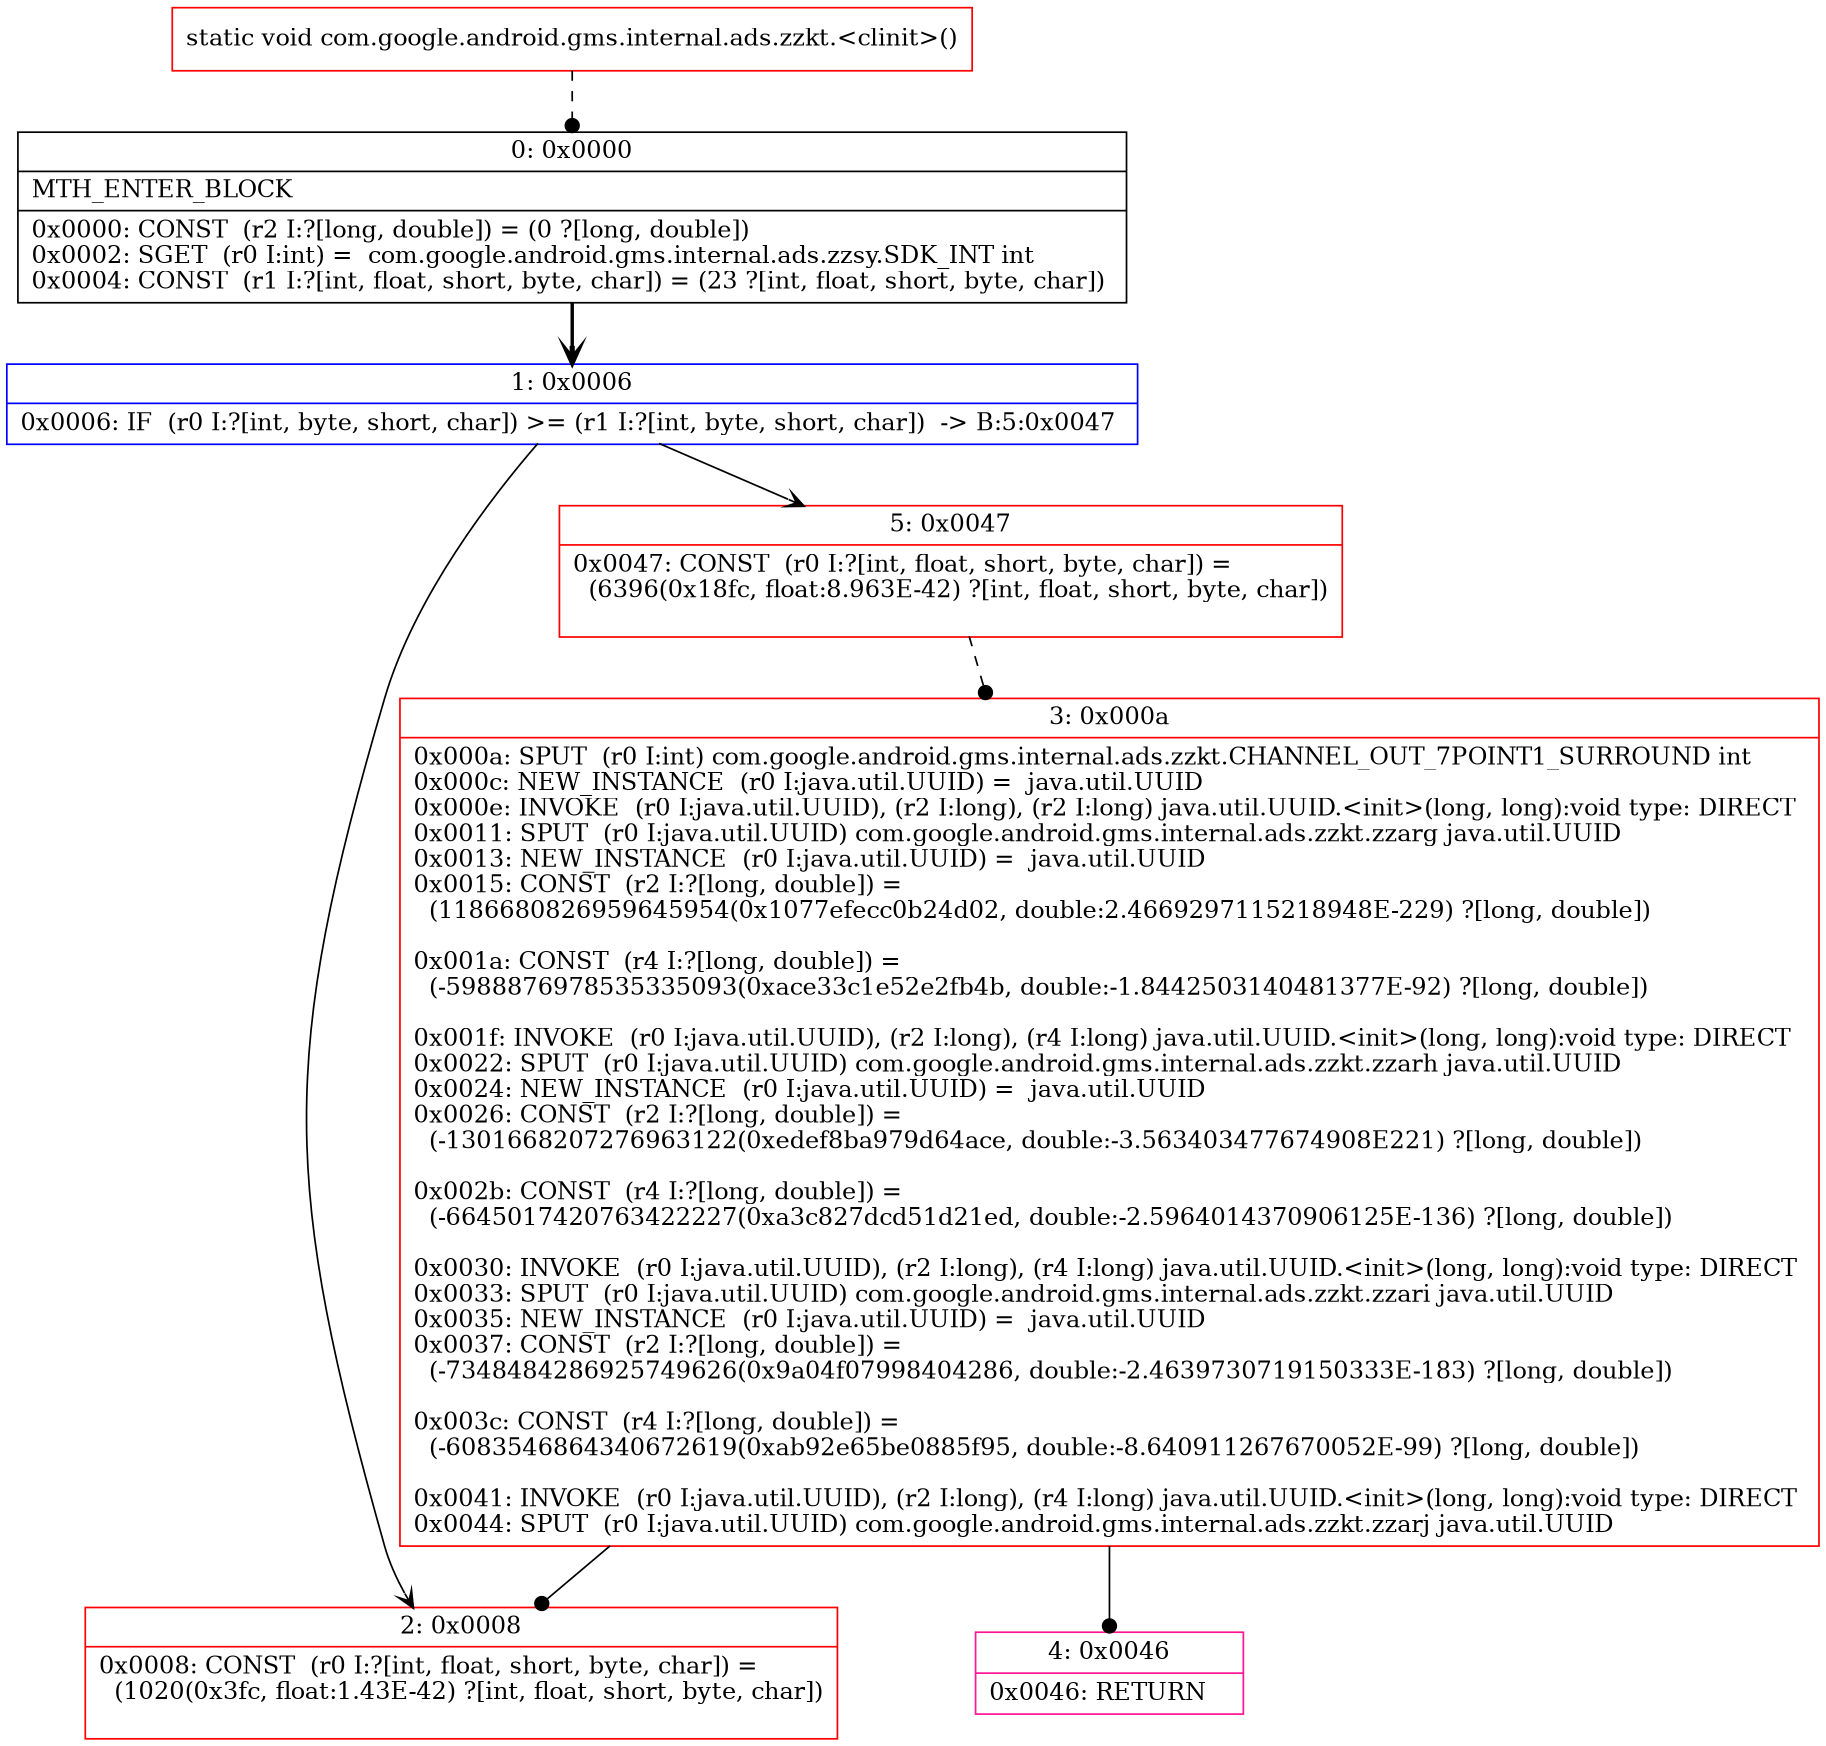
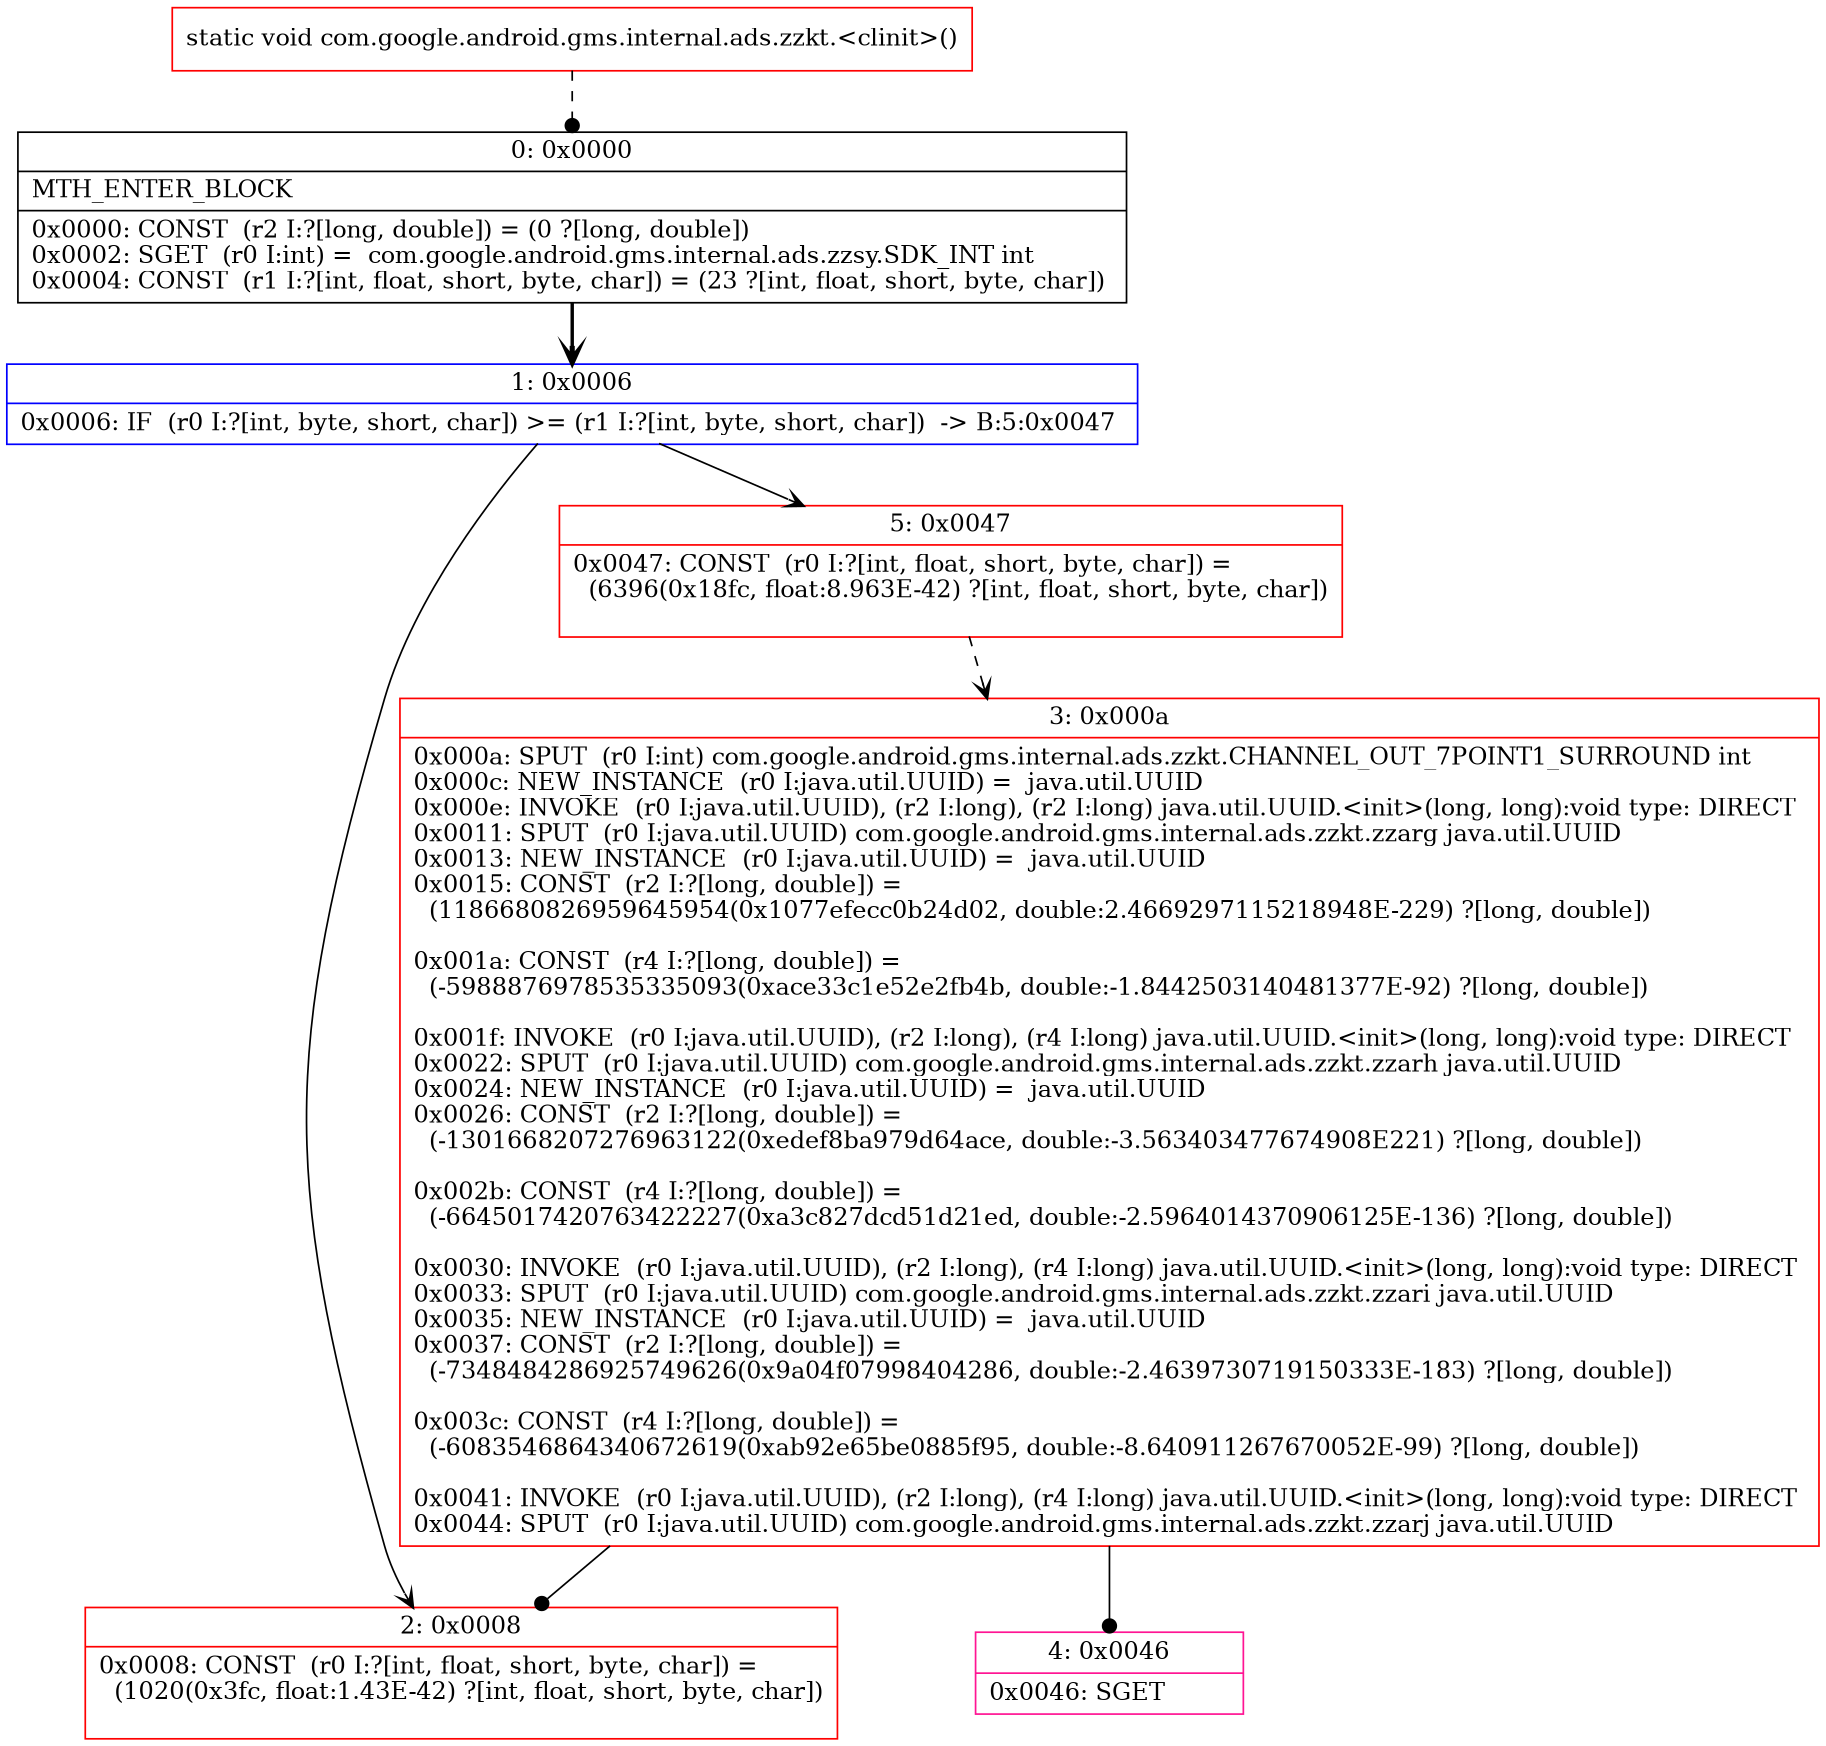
edge "5: 0x0047" -> "3: 0x000a": arrowhead dot -> vee
node "4: 0x0046": text "0x0046: RETURN" -> "0x0046: SGET"
